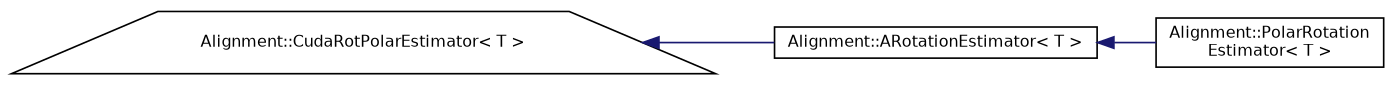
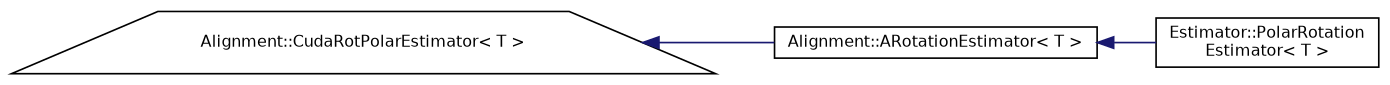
node "Alignment::PolarRotation Estimator< T >": label "Alignment::PolarRotation Estimator< T >" -> "Estimator::PolarRotation Estimator< T >"
